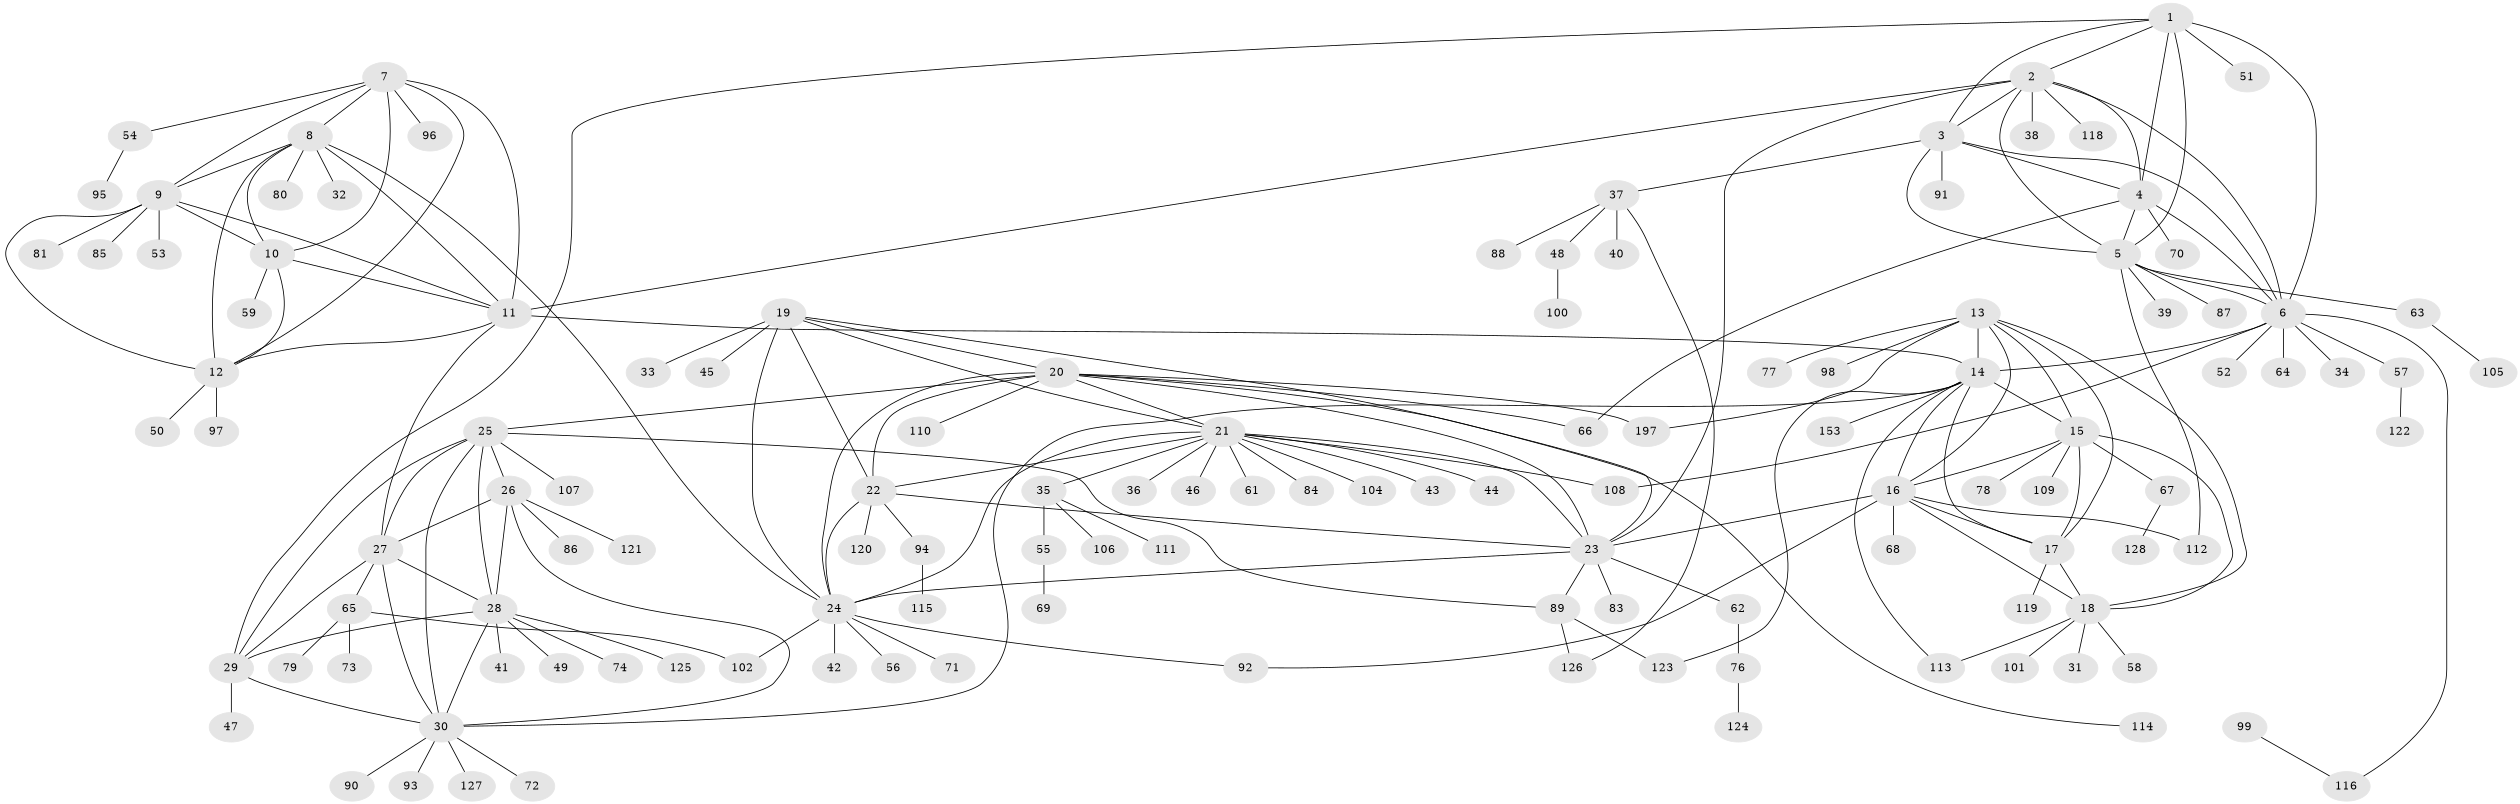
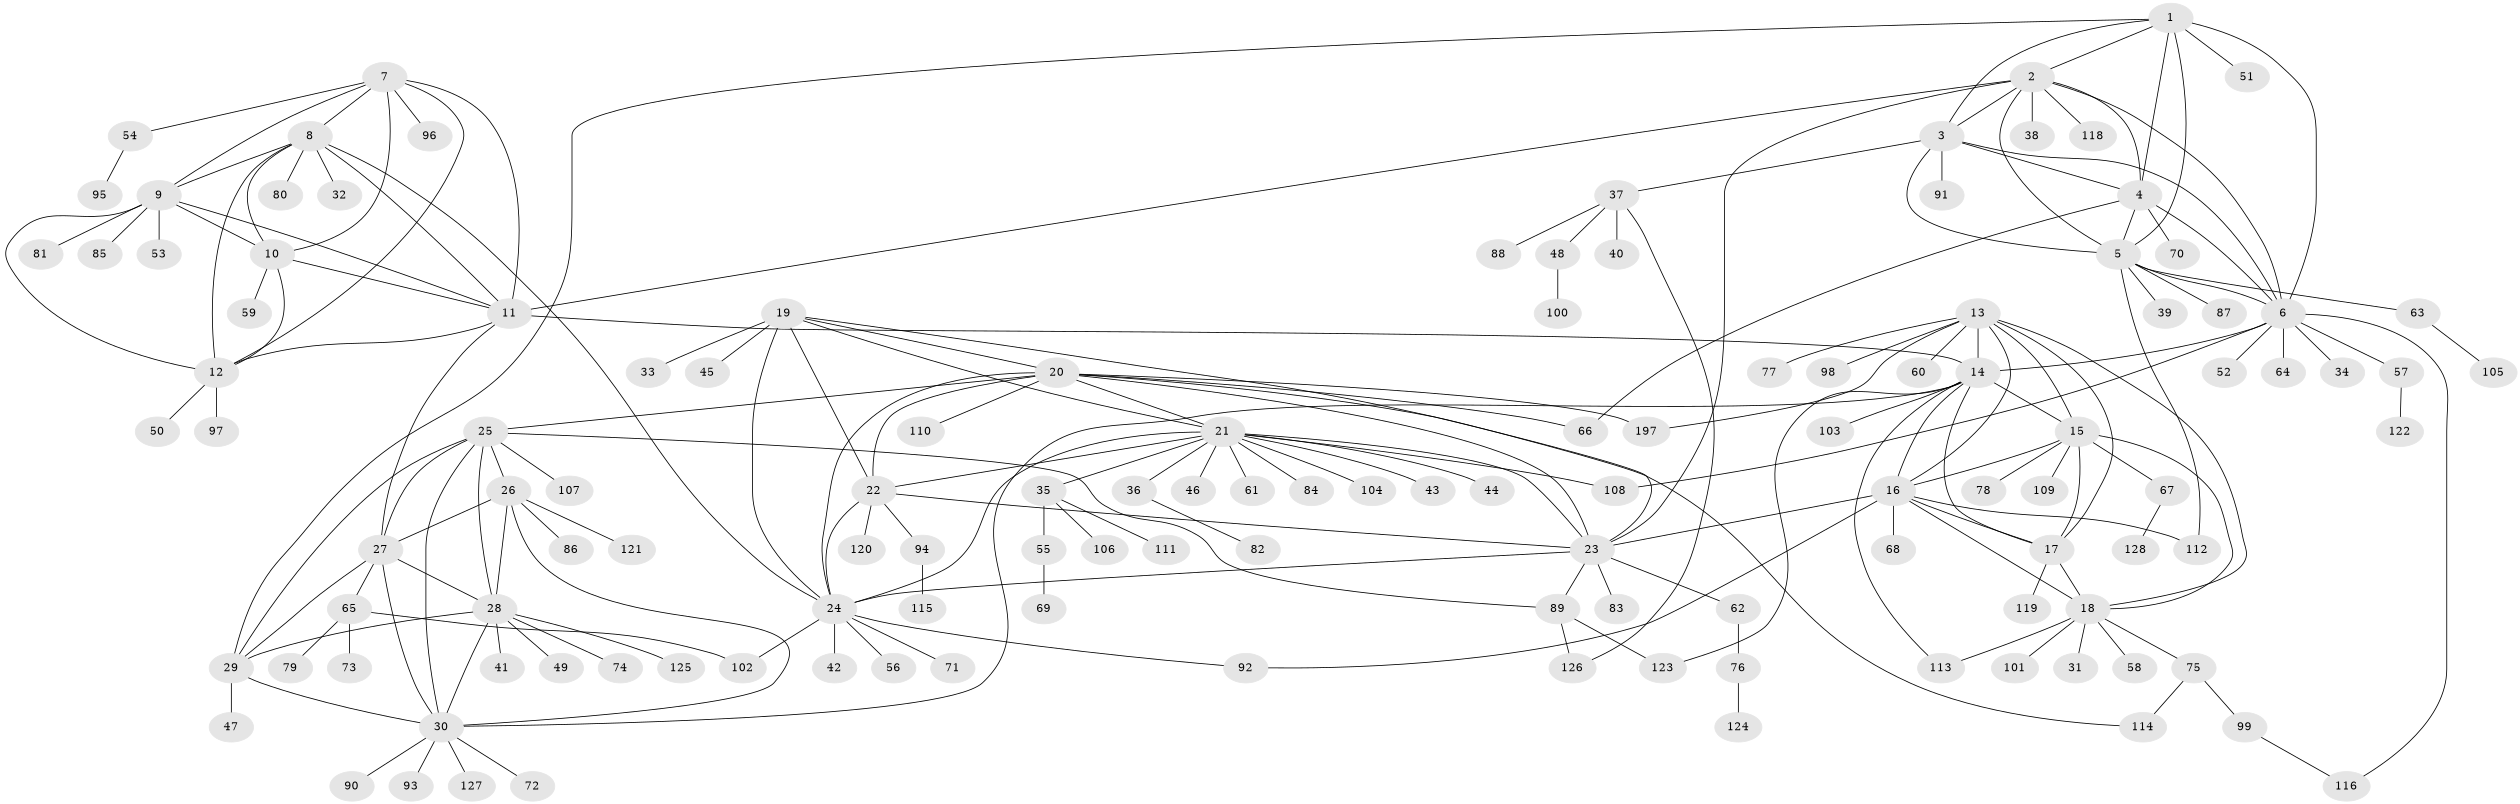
node "60": added
node "153": label "153" -> "103"
node "82": added
node "75": added
